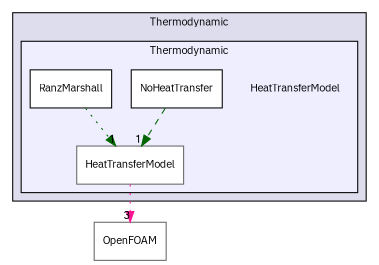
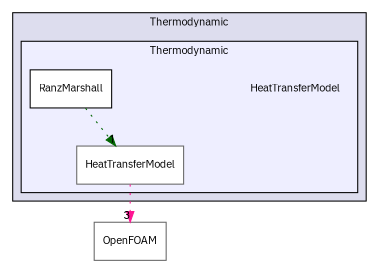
node "NoHeatTransfer": removed
